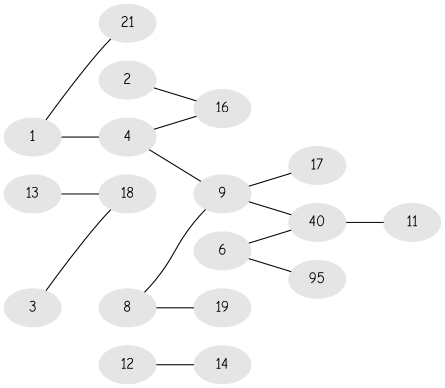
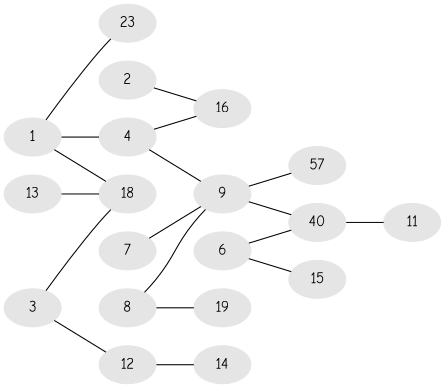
node "21": label "21" -> "23"
edge "1" -- "18": added
node "17": label "17" -> "57"
node "7": added
node "95": label "95" -> "15"
edge "3" -- "12": added
